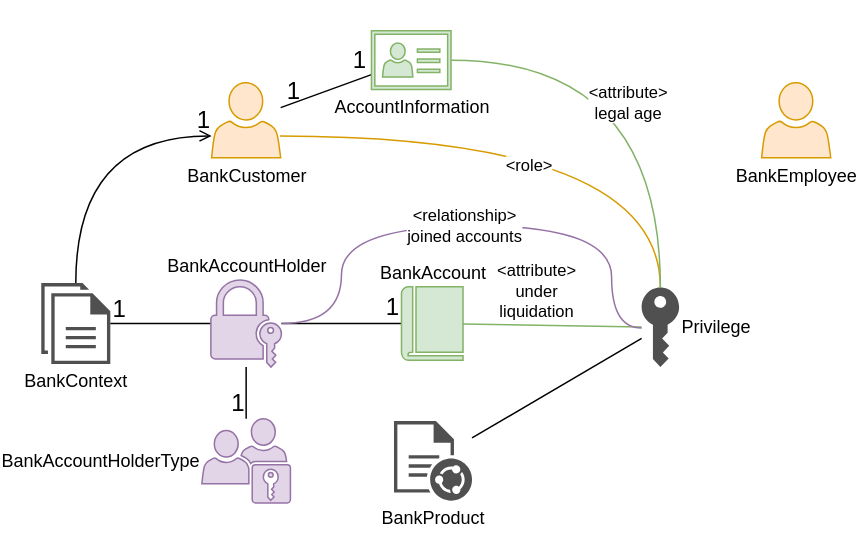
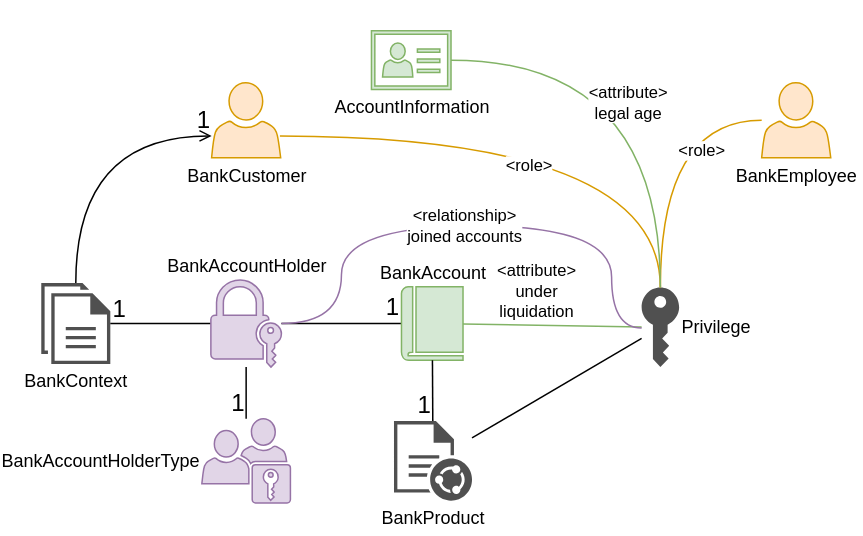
edge "AccountInformation" -- "BankCustomer": removed, labels "1", "1"
edge "BankEmployee" -- "Privilege": added, label "<role>"
edge "BankAccount" -- "BankProduct": added, label "1"
